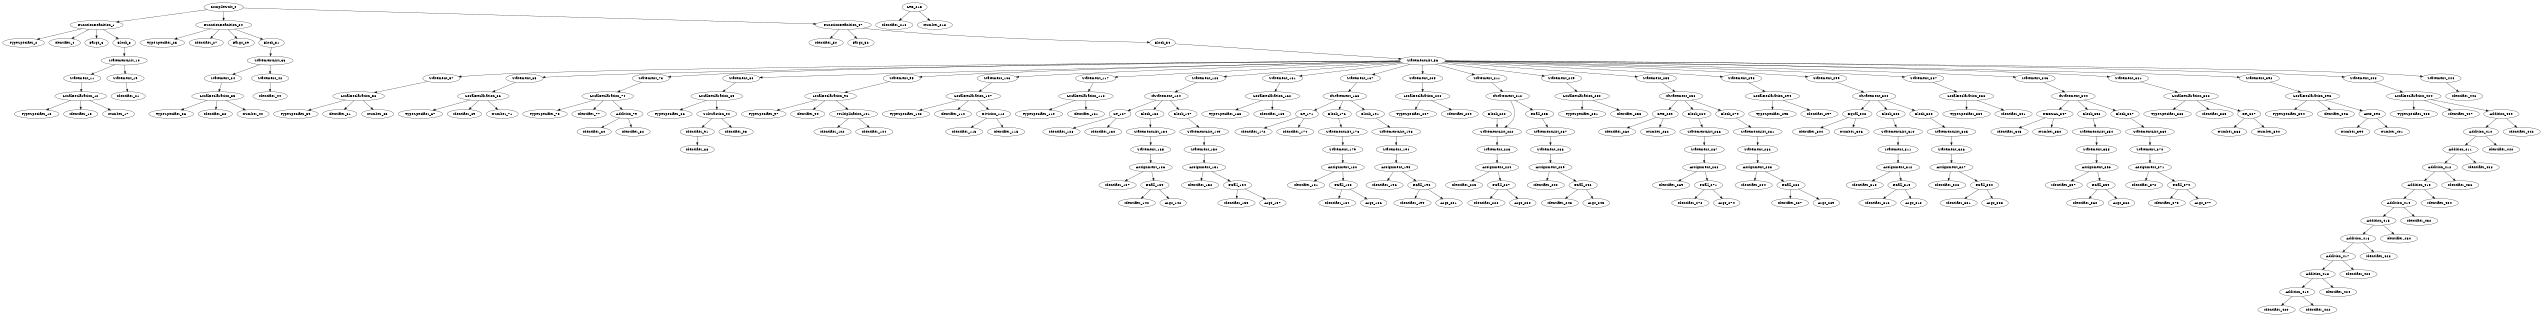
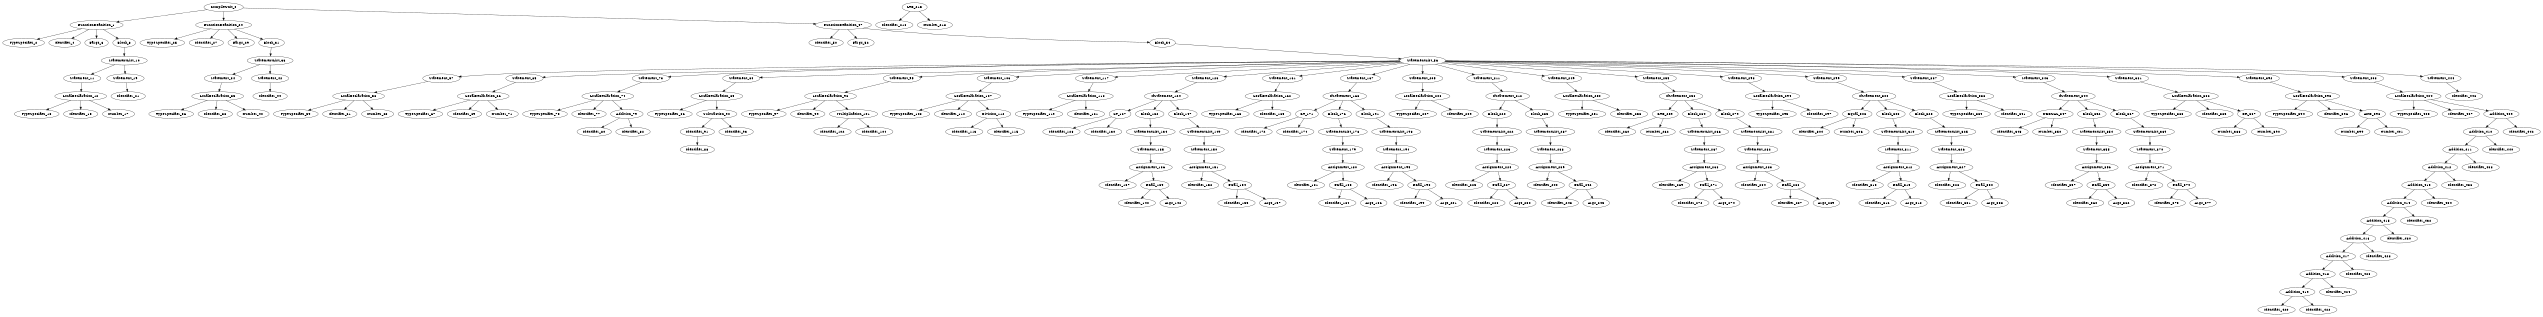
edge "IfStatement_212" -> "StatementList_222": now "IfStatement_212" -> "Block_220"
node "FCall_235": label "FCall_235" -> "Block_235"
